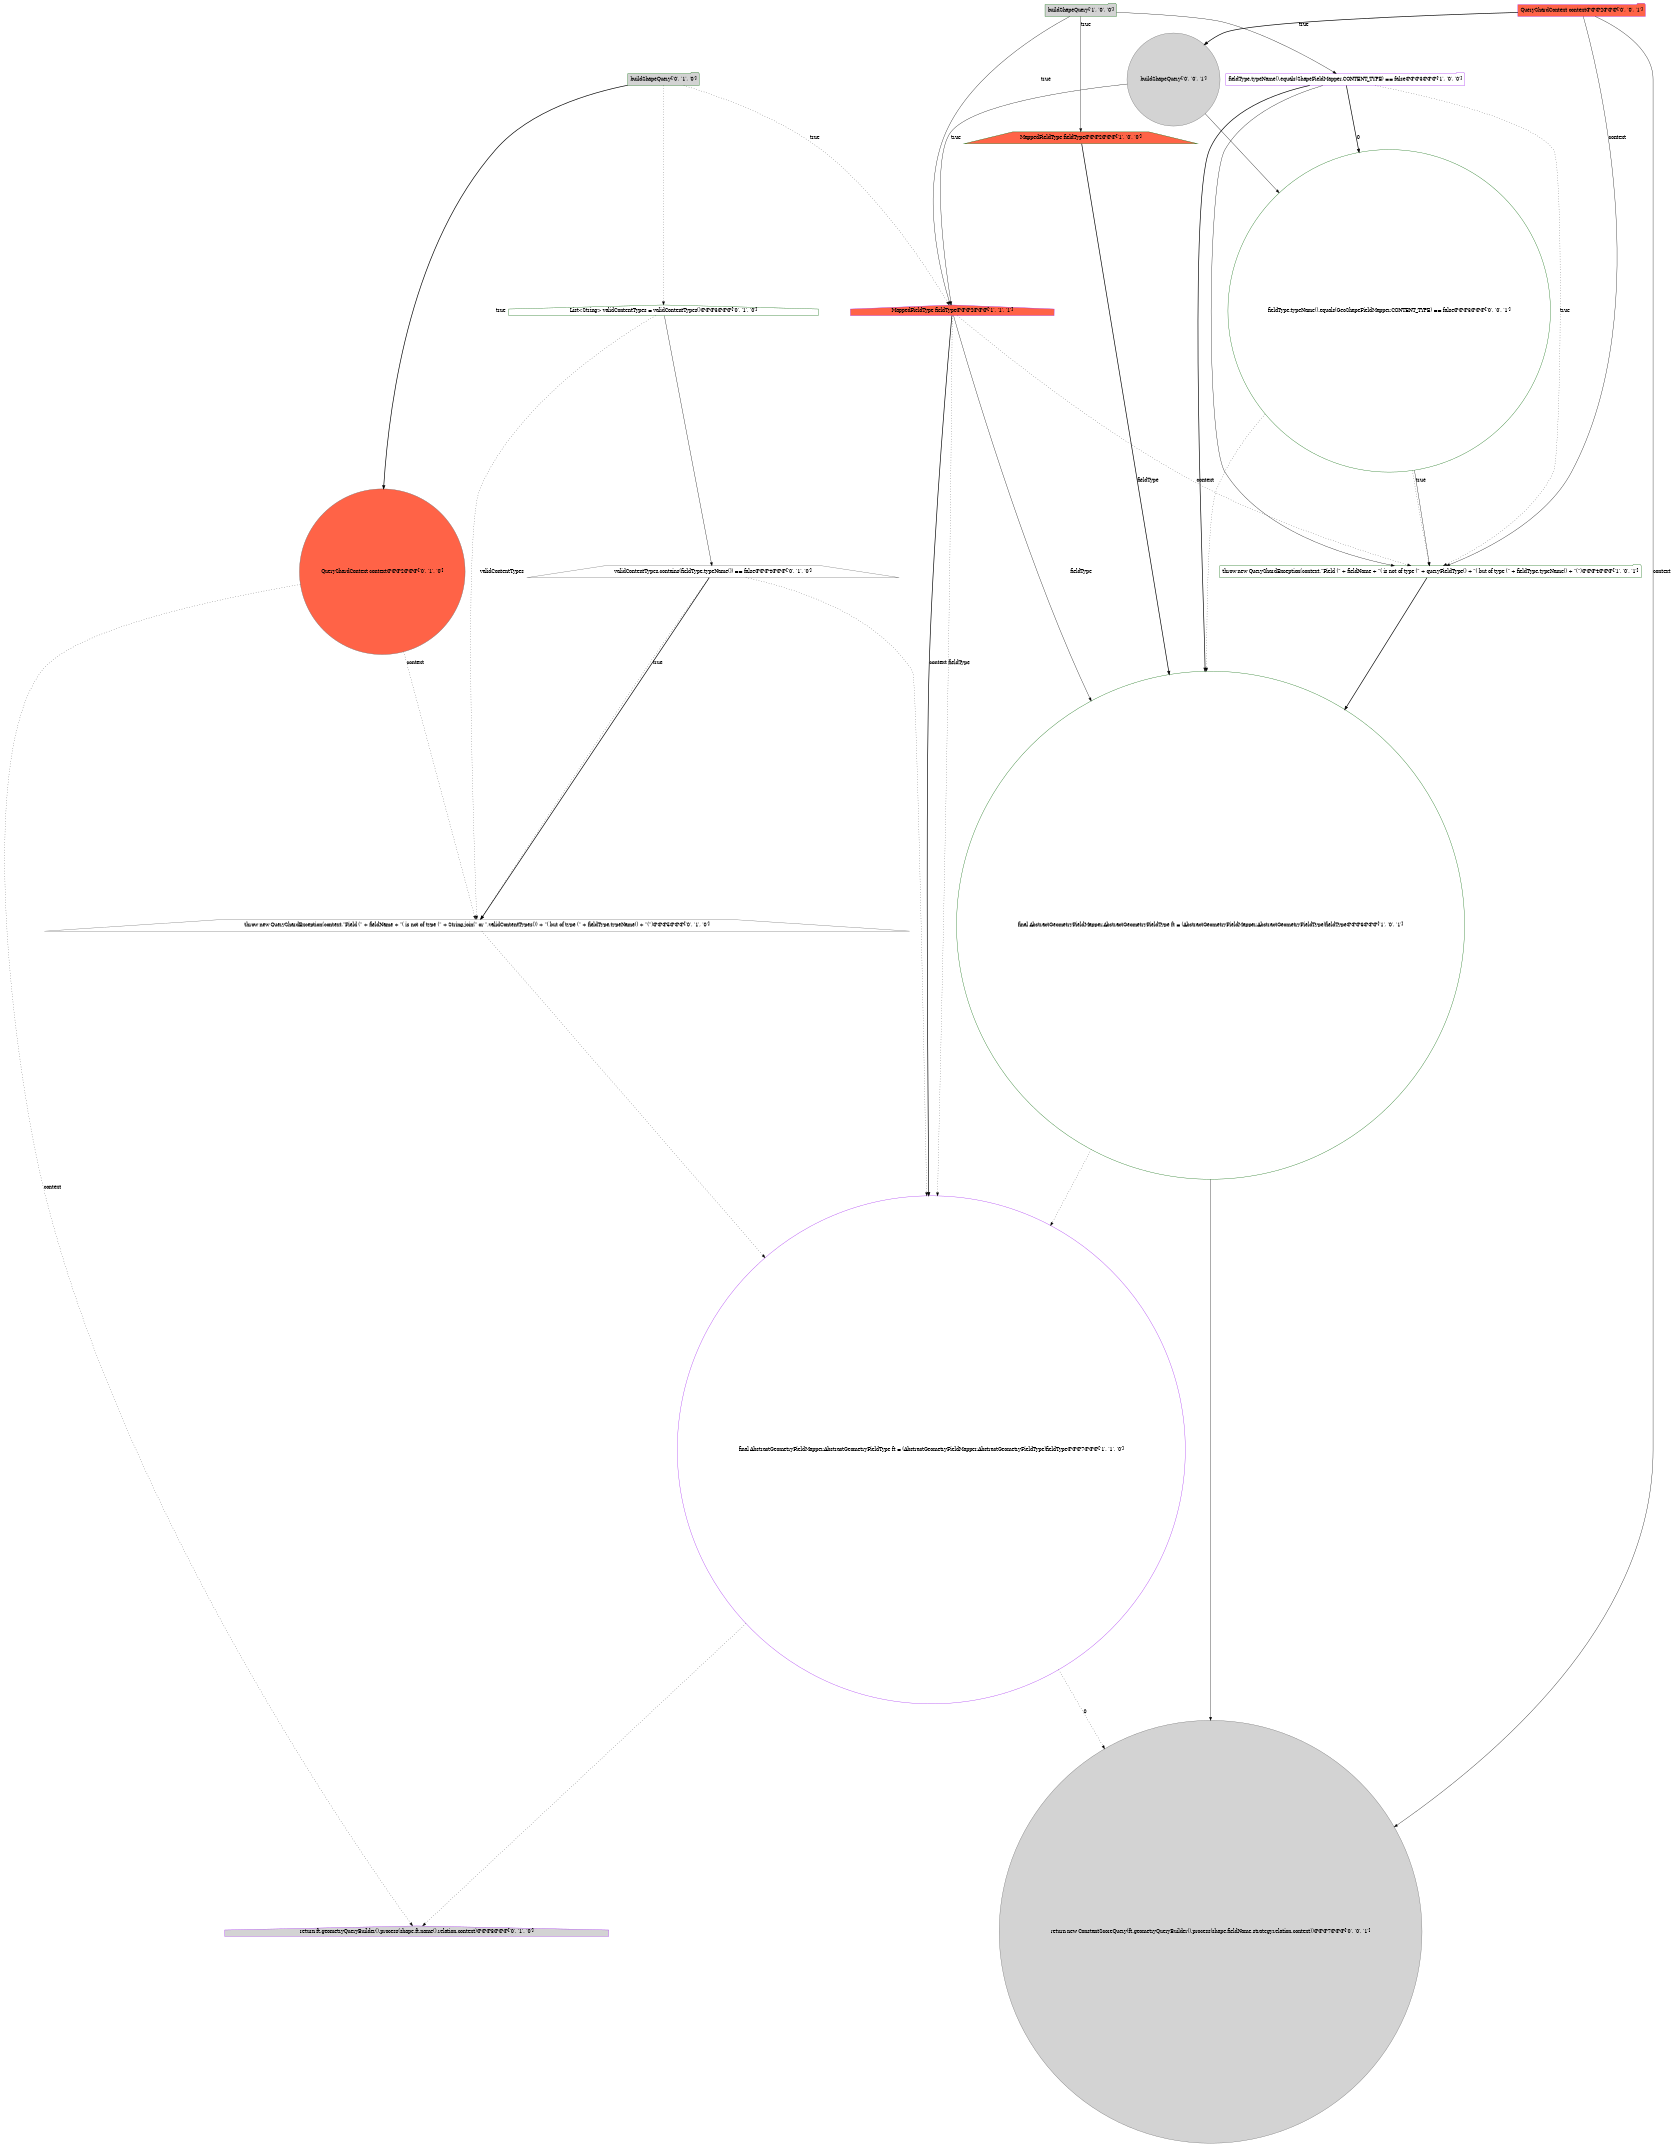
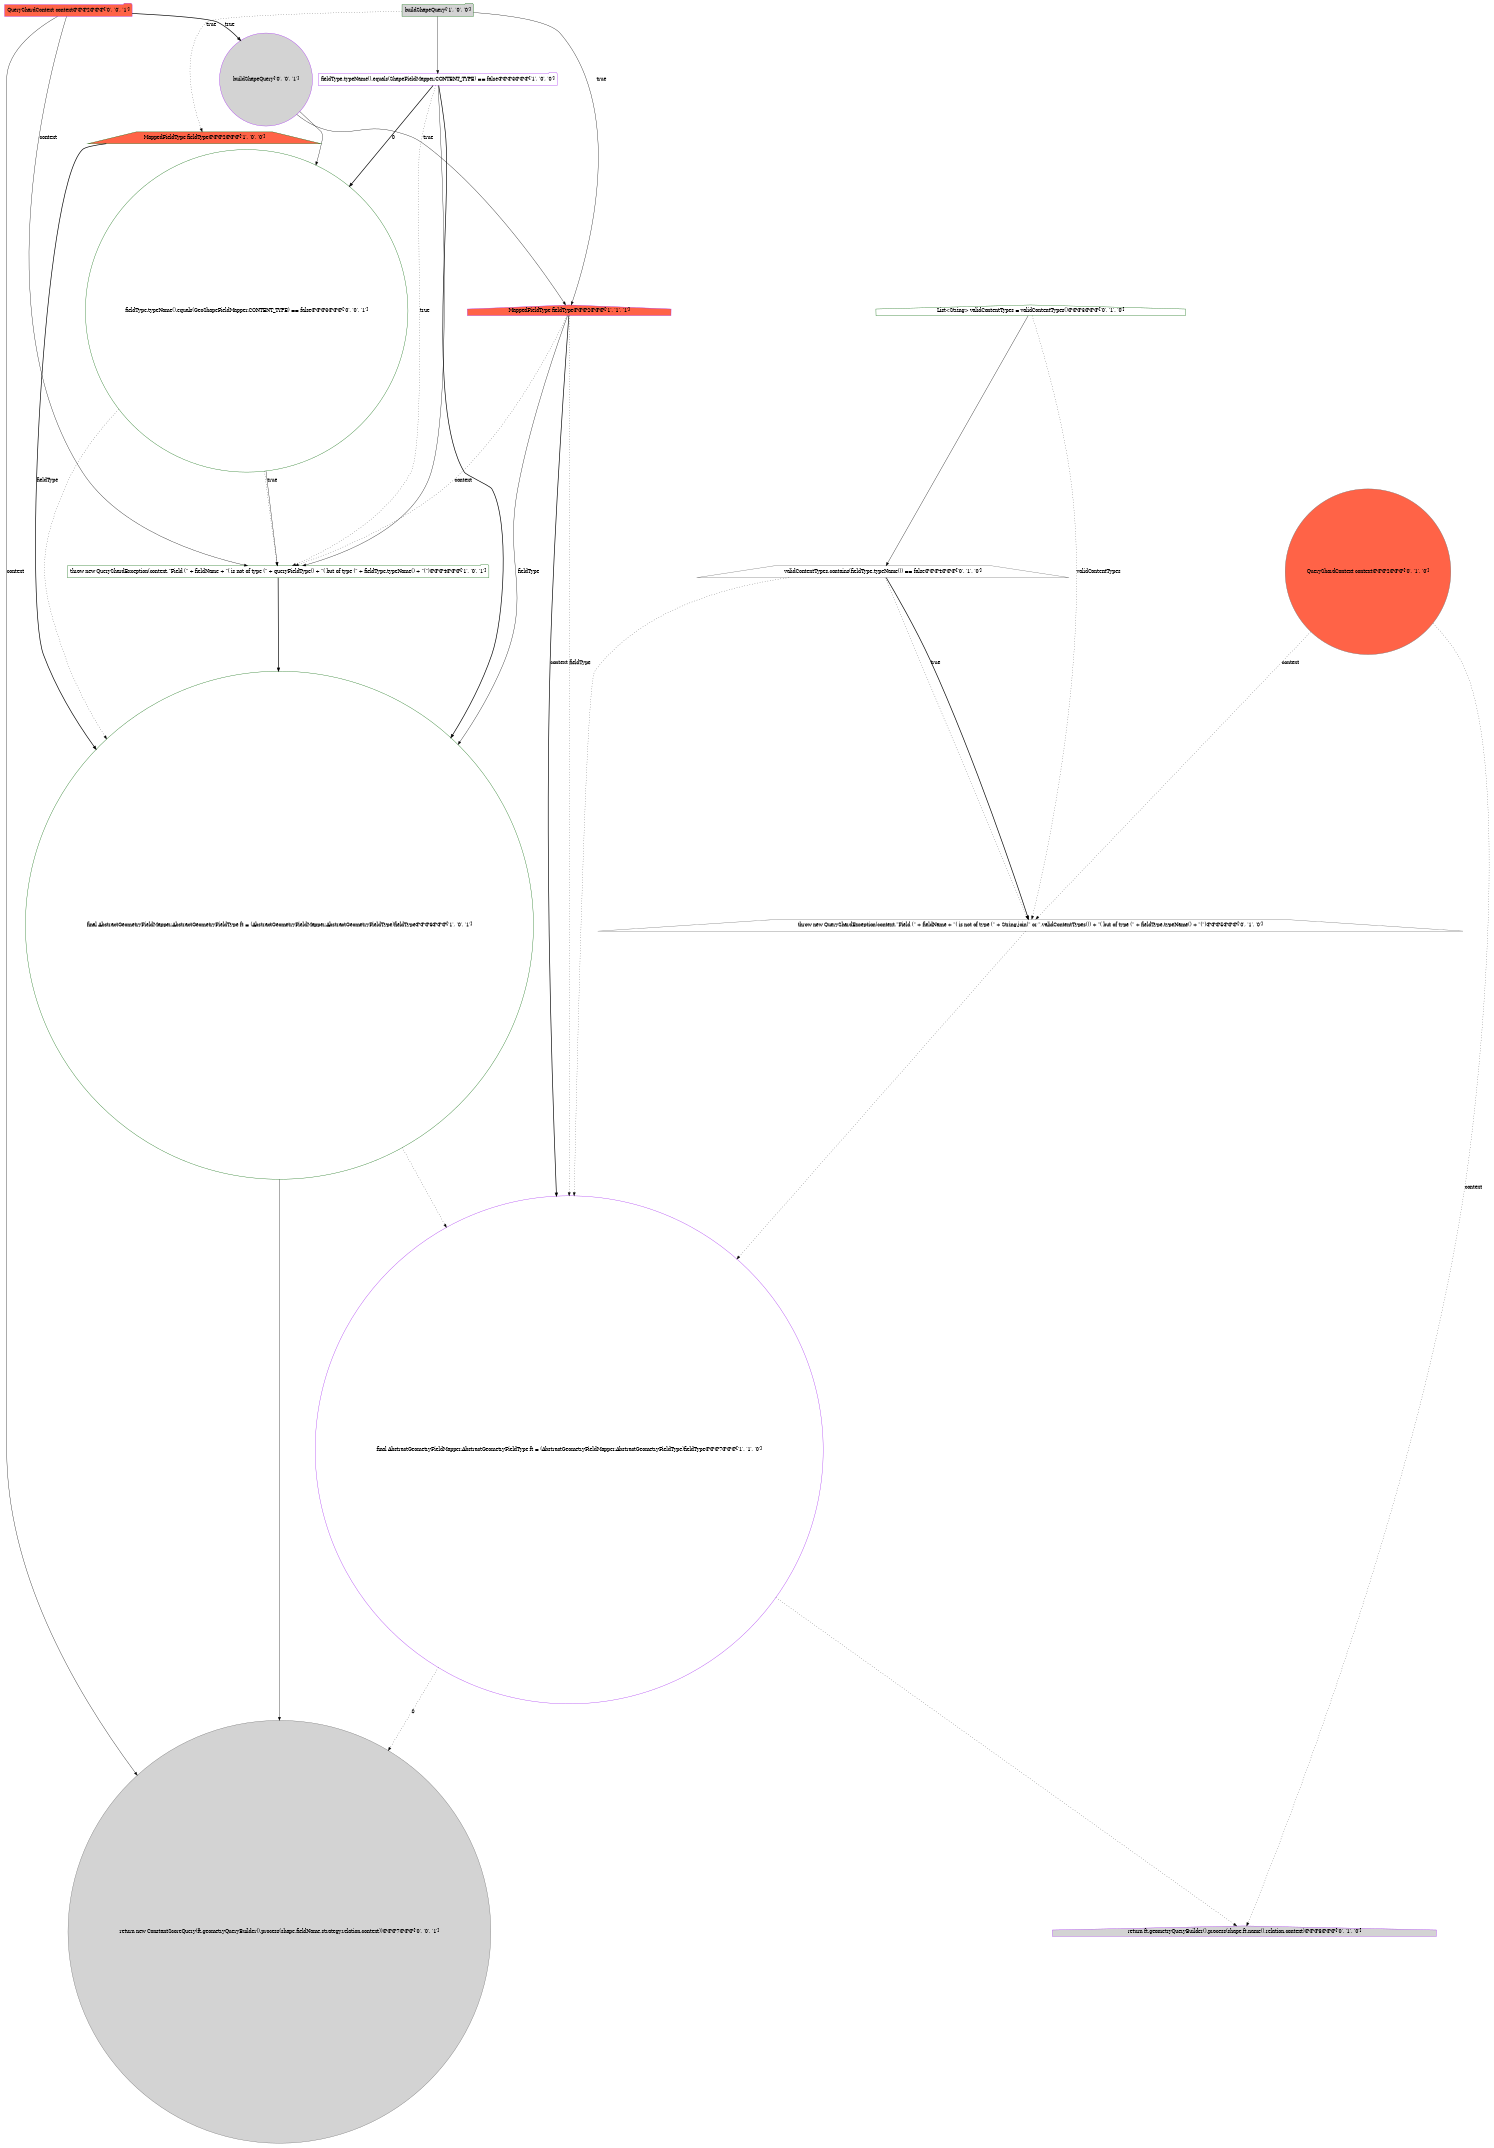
edge "buildShapeQuery['1', '0', '0']" -> "MappedFieldType fieldType@@@2@@@['1', '0', '0']": style solid -> dotted
node "buildShapeQuery['0', '1', '0']": removed
node "buildShapeQuery['0', '0', '1']": color gray40 -> purple
